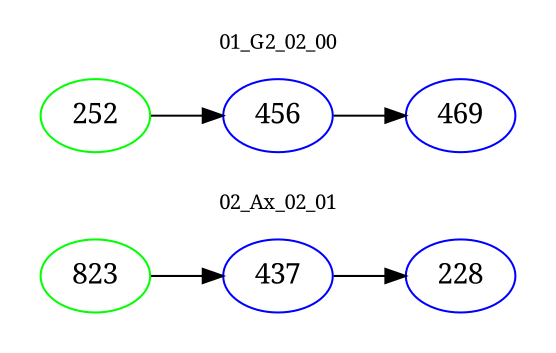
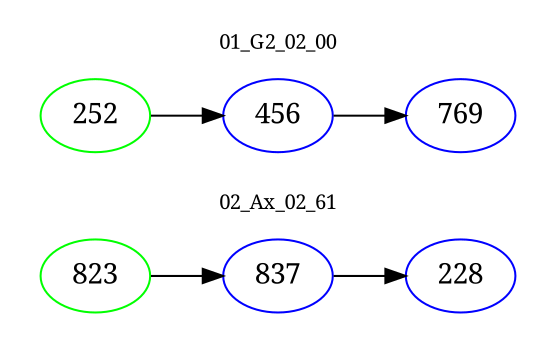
node "469": label "469" -> "769"
cluster "02_Ax_02_01": label "02_Ax_02_01" -> "02_Ax_02_61"
node "437": label "437" -> "837"
